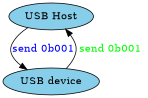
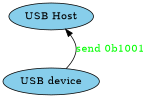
edge "USB Host" -> "USB device": removed, label "send 0b001"
edge "USB device" -> "USB Host": label "send 0b001" -> "send 0b1001"
